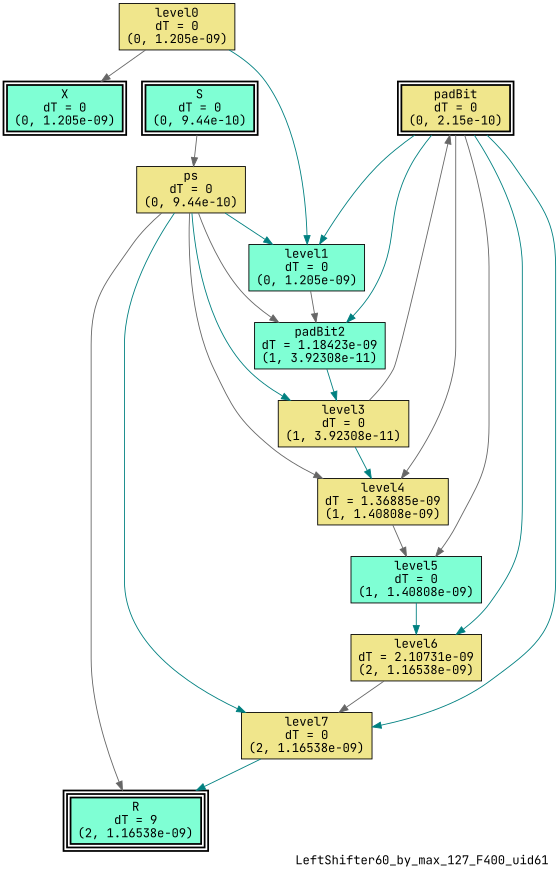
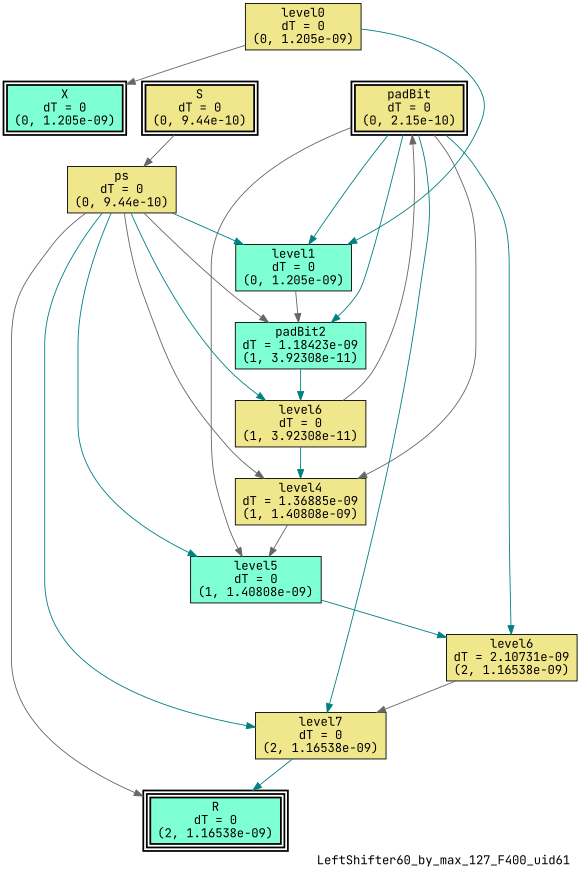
node "S dT = 0 (0, 9.44e-10)": fillcolor aquamarine -> khaki
edge "ps dT = 0 (0, 9.44e-10)" -> "level5 dT = 0 (1, 1.40808e-09)": added
node "level3 dT = 0 (1, 3.92308e-11)": label "level3 dT = 0 (1, 3.92308e-11)" -> "level6 dT = 0 (1, 3.92308e-11)"
node "R dT = 9 (2, 1.16538e-09)": label "R dT = 9 (2, 1.16538e-09)" -> "R dT = 0 (2, 1.16538e-09)"
